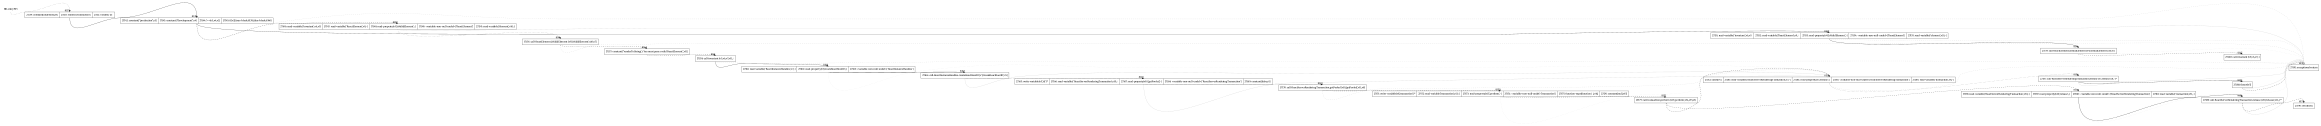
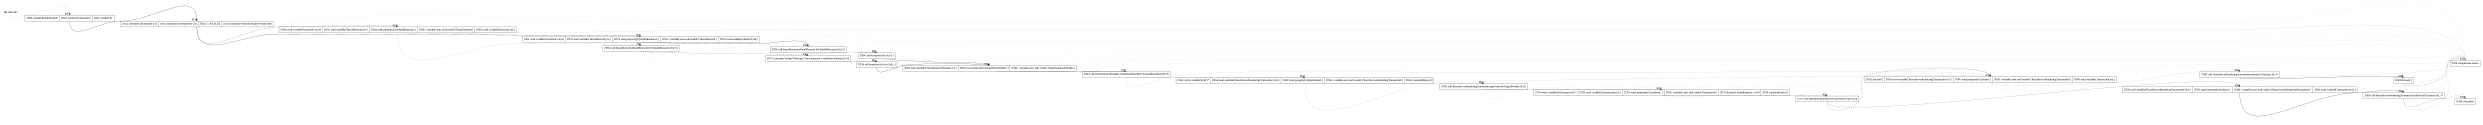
edge "27160: call-invariant [v5,v6,v7,-]" -> "27161: read-variable['ReactInstanceHandles',v7,-]": added
